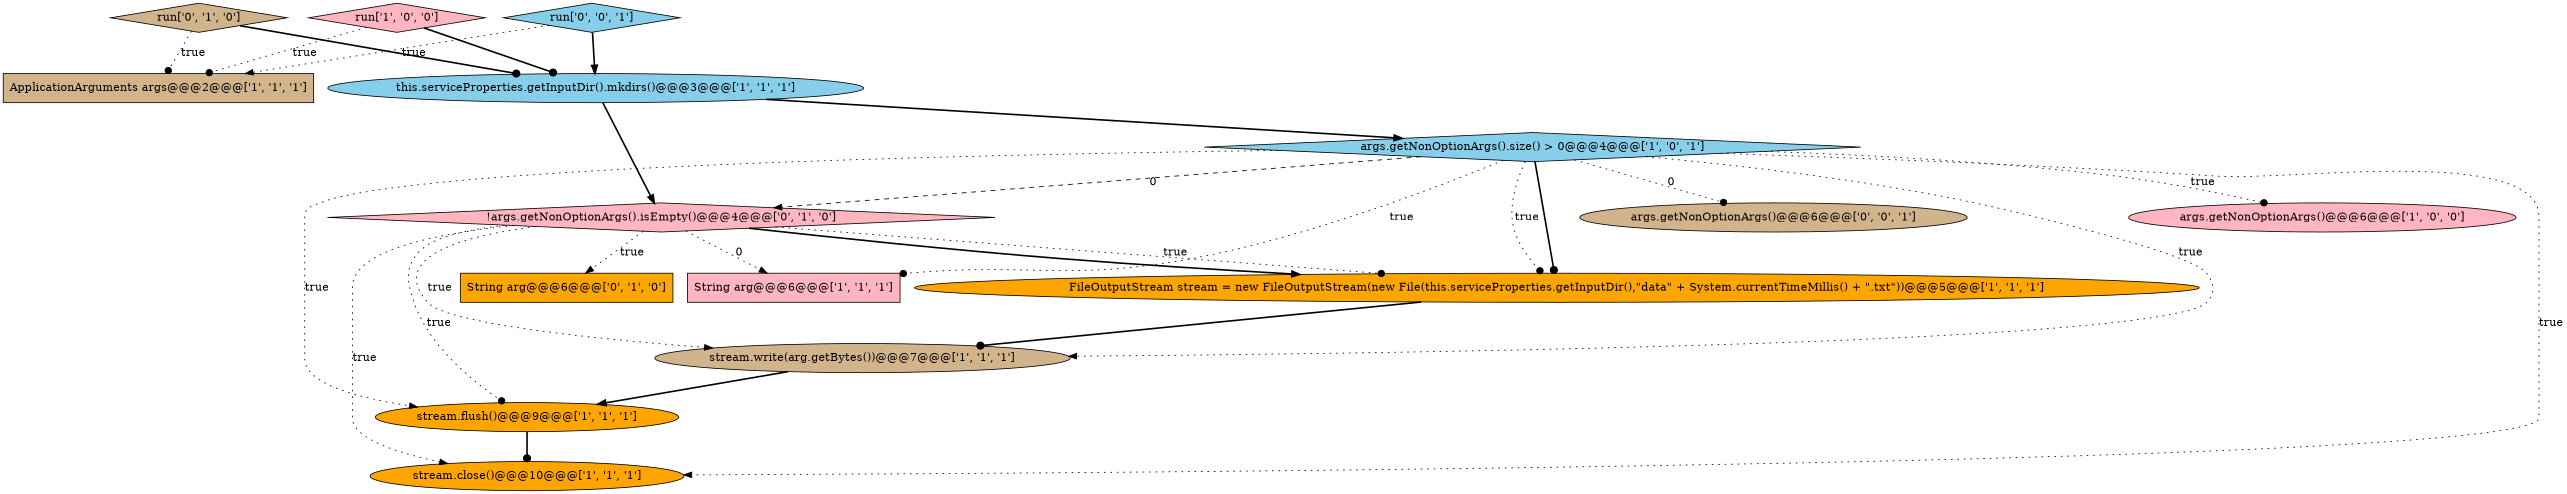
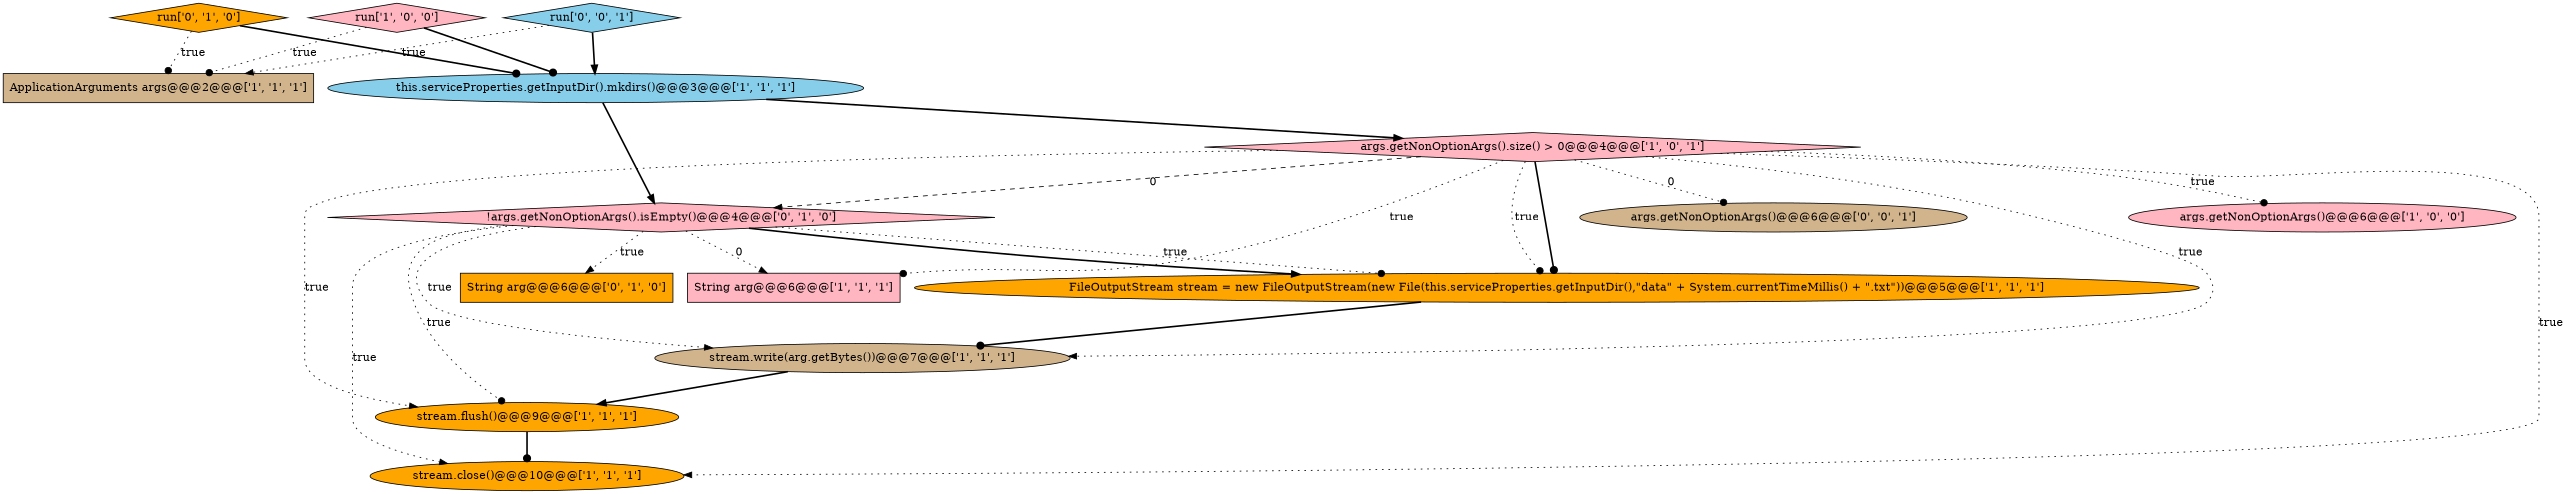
node "run['0', '1', '0']": fillcolor tan -> orange
node "args.getNonOptionArgs().size() > 0@@@4@@@['1', '0', '1']": fillcolor skyblue -> lightpink
